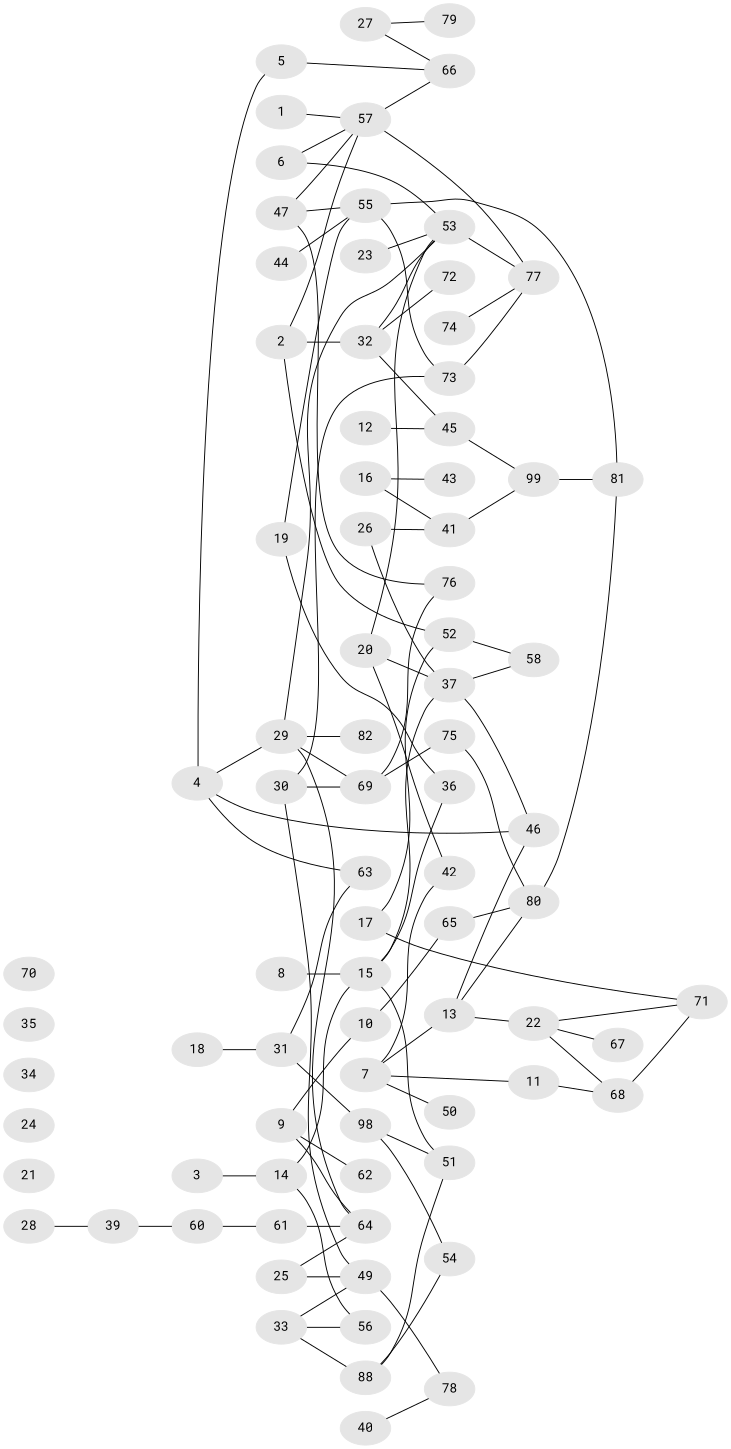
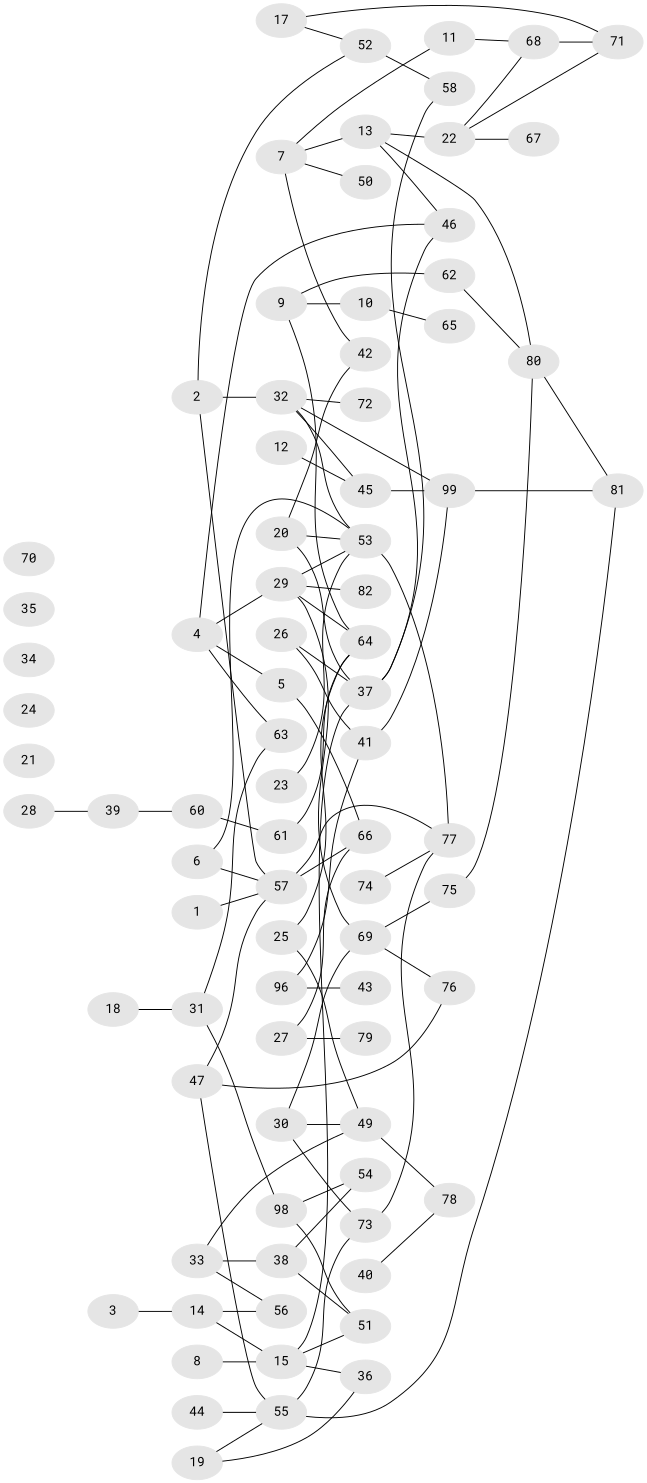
edge "32" -- "99": added
node "16": label "16" -> "96"
edge "80" -- "65": now "80" -- "62"
node "88": label "88" -> "38"
